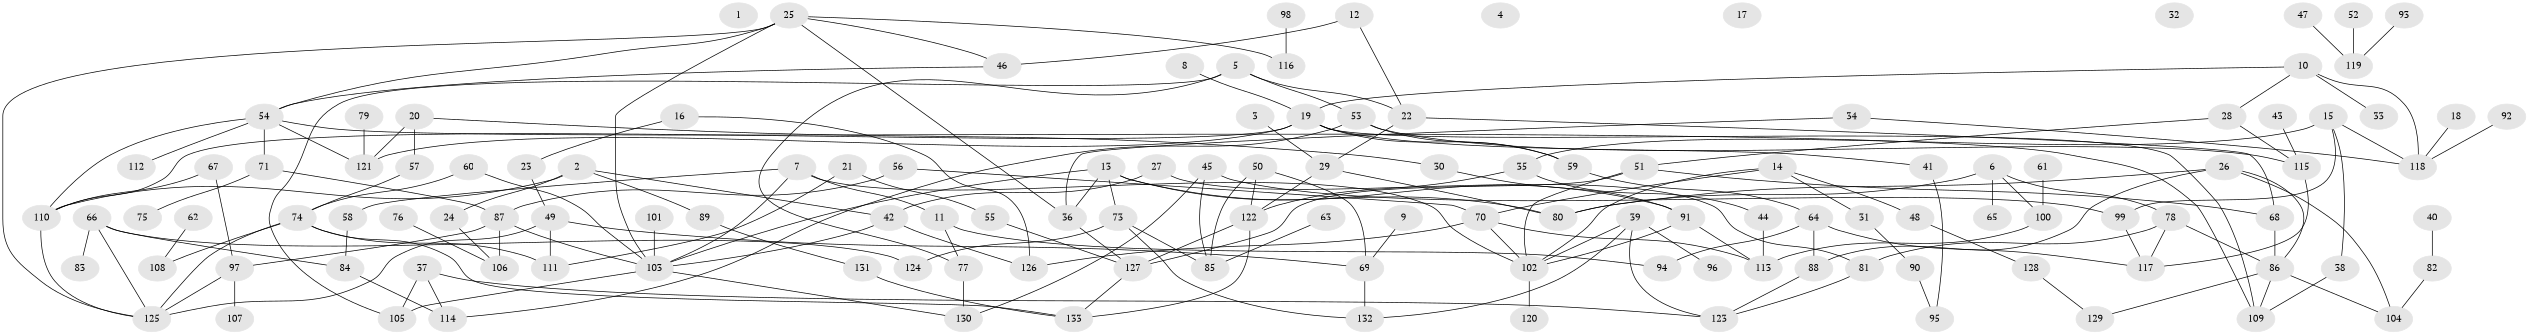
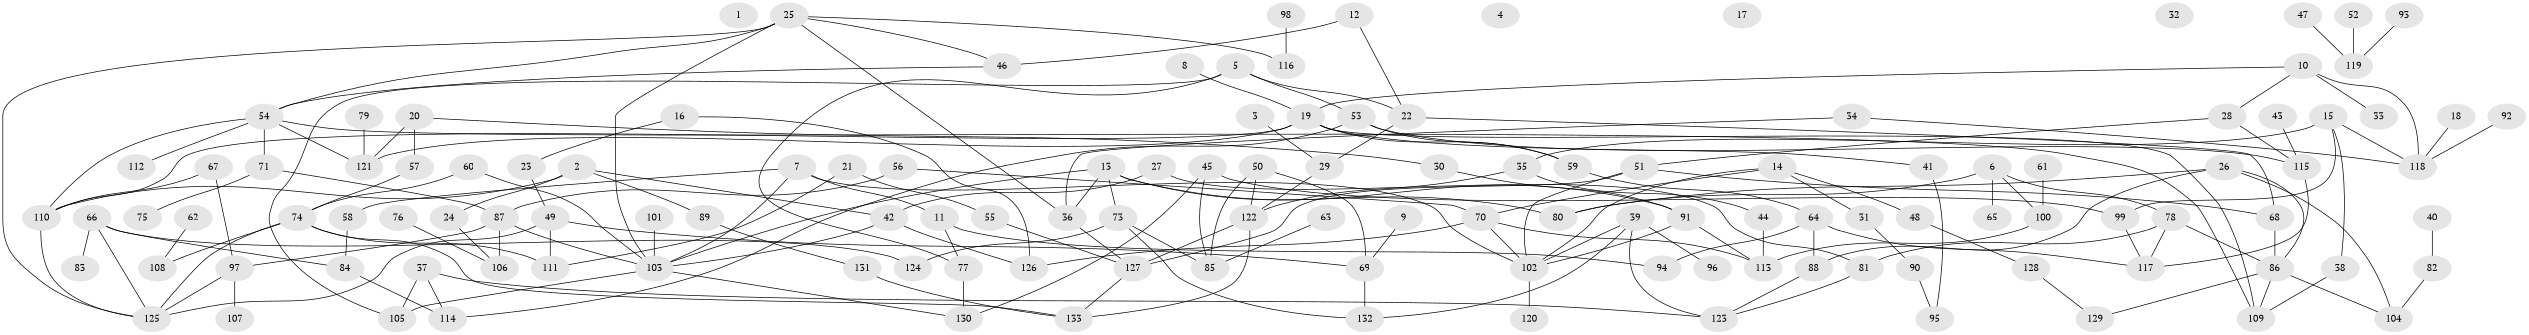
edge "29" -- "80": removed
